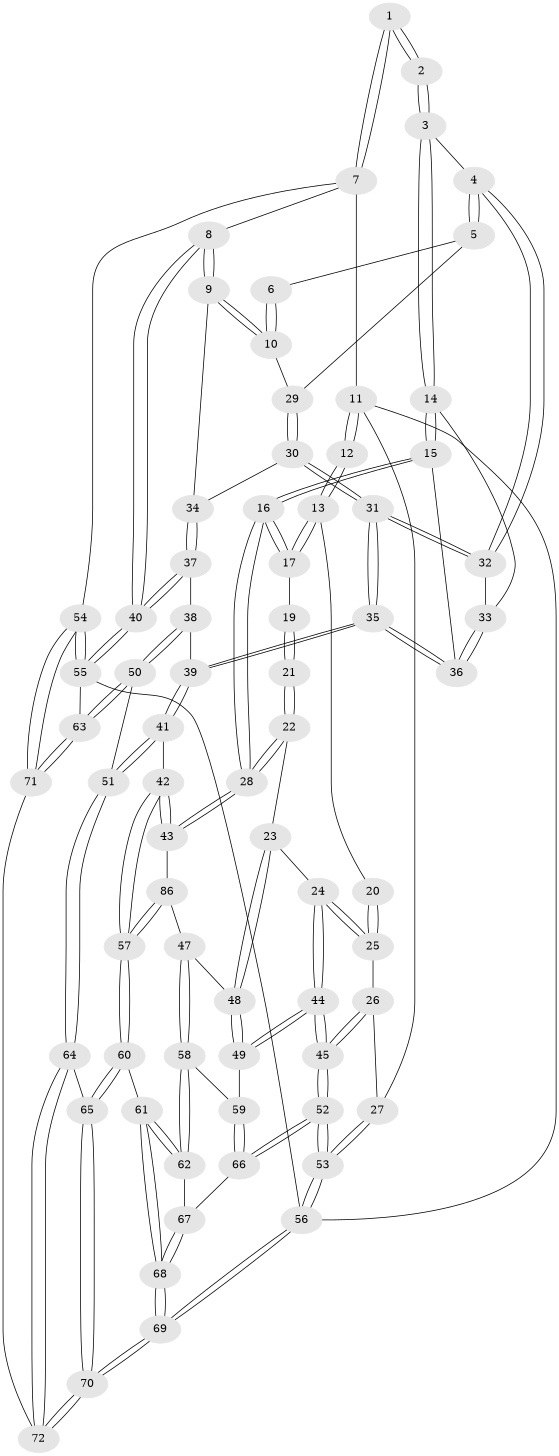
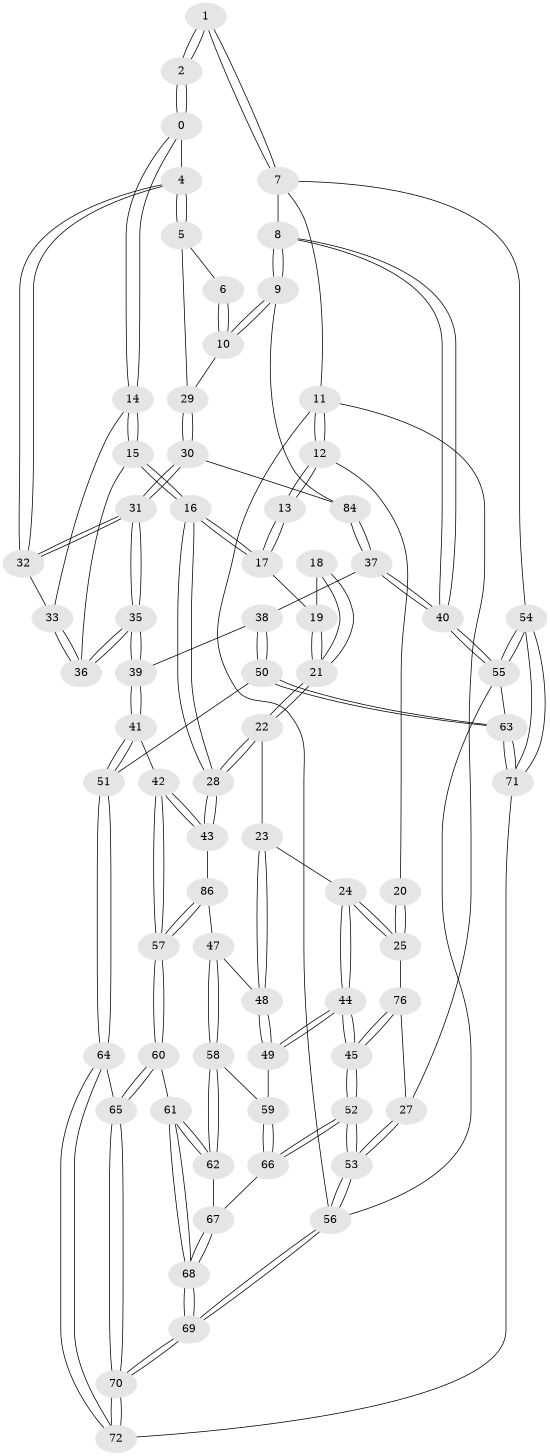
node "3": label "3" -> "0"
node "34": label "34" -> "84"
node "18": added
edge "13" -- "20": now "12" -- "20"
node "26": label "26" -> "76"
